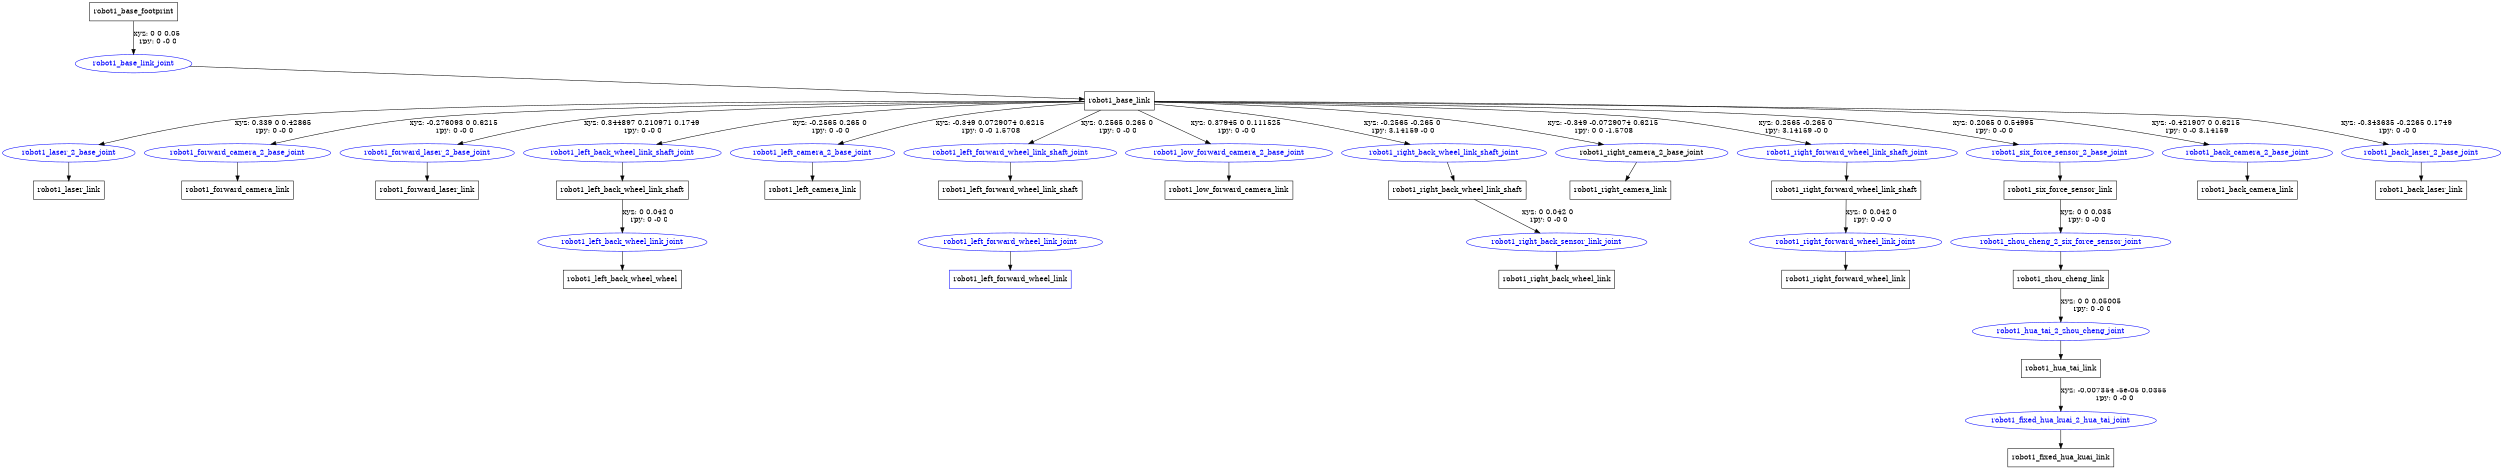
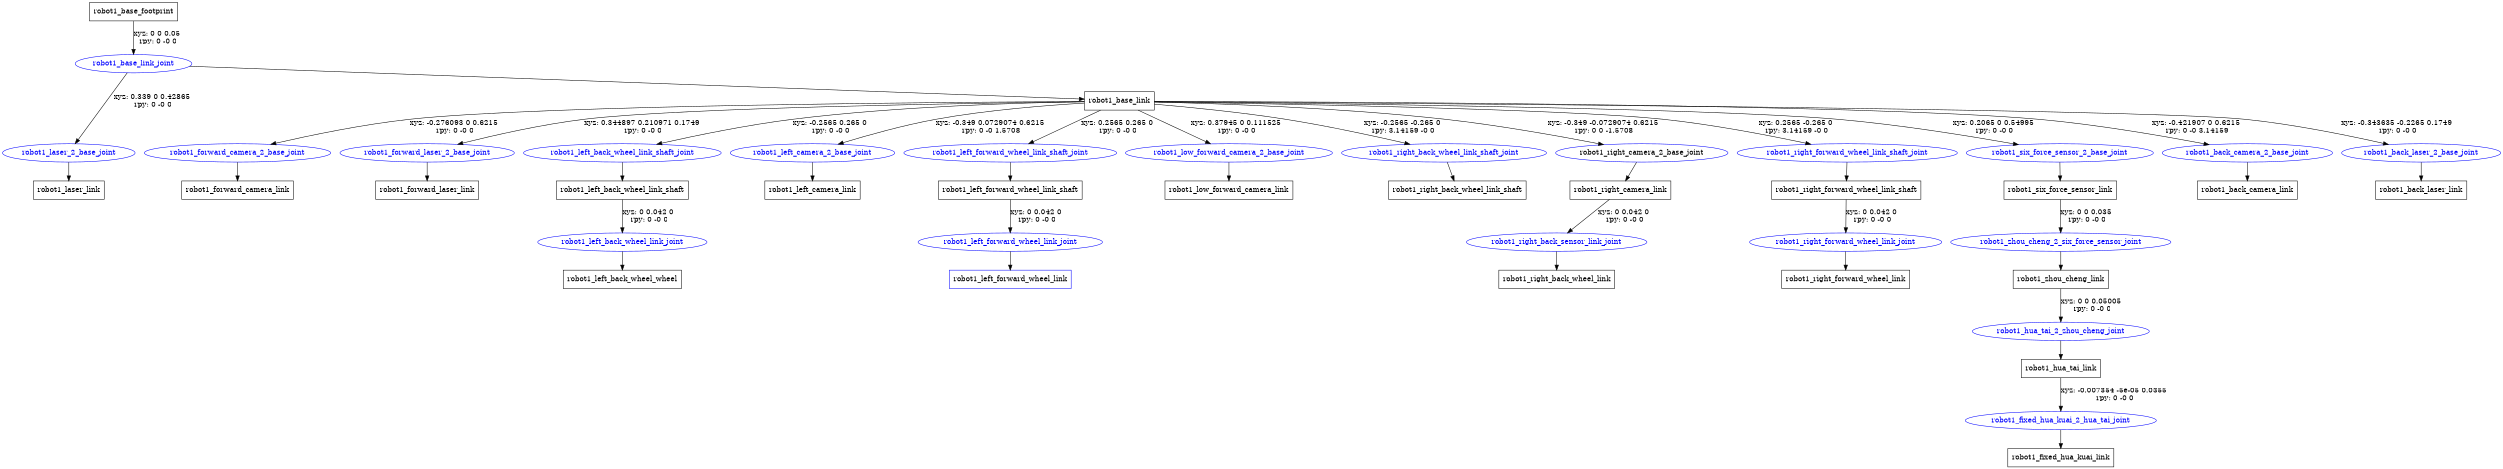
edge "robot1_base_link" -> "robot1_laser_2_base_joint": now "robot1_base_link_joint" -> "robot1_laser_2_base_joint"
edge "robot1_left_forward_wheel_link_shaft" -> "robot1_left_forward_wheel_link_joint": added, label "xyz: 0 0.042 0 rpy: 0 -0 0"
edge "robot1_right_back_wheel_link_shaft" -> "robot1_right_back_sensor_link_joint": now "robot1_right_camera_link" -> "robot1_right_back_sensor_link_joint"
